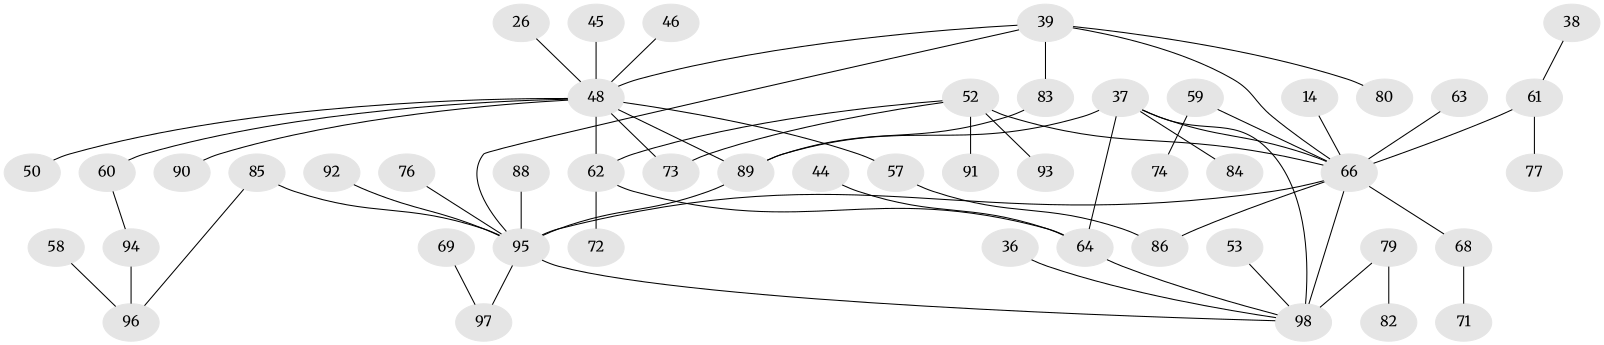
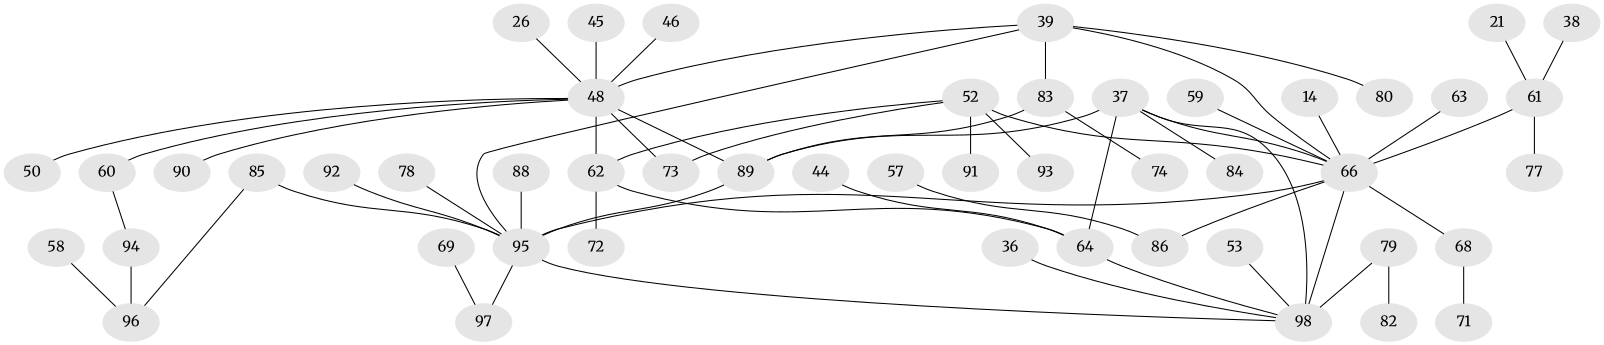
node "21": added
edge "48" -- "57": removed
edge "59" -- "74": now "83" -- "74"
node "76": label "76" -> "78"
